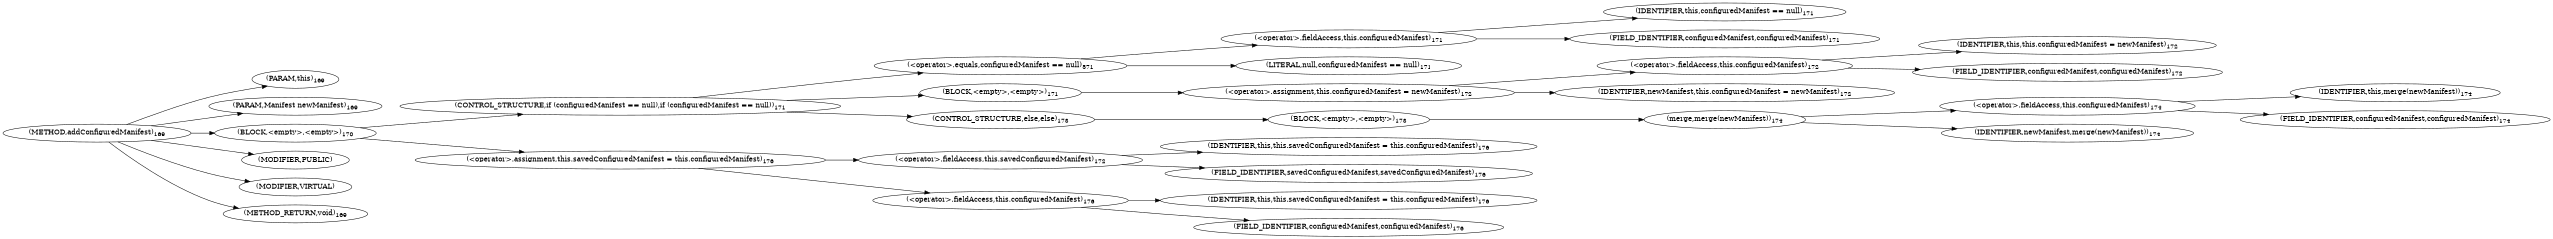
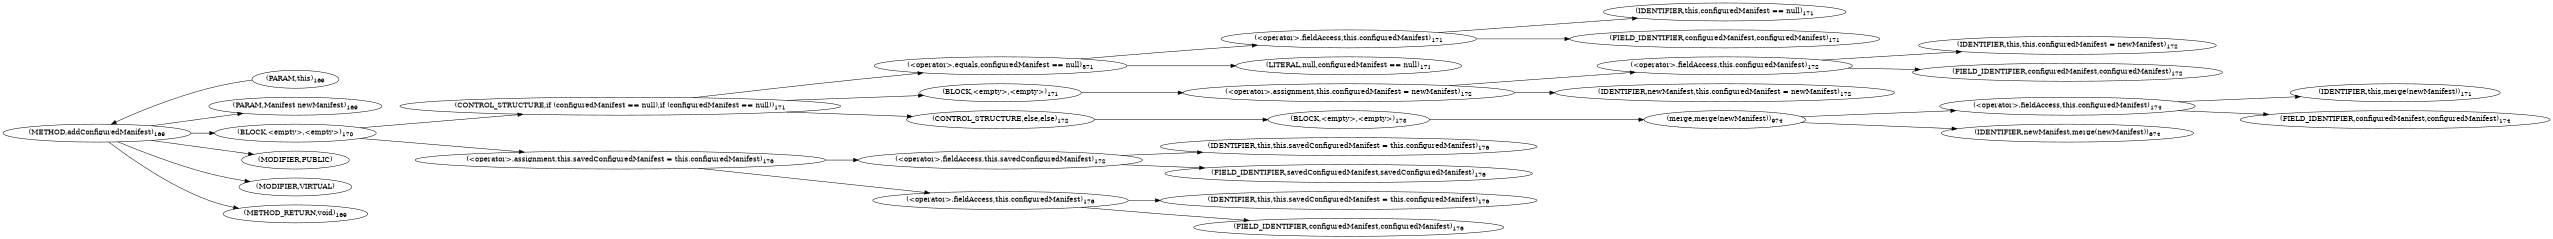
node "(IDENTIFIER,this,merge(newManifest))": text "174" -> "171"
edge "(METHOD,addConfiguredManifest)" -> "(PARAM,this)": reversed
node "(CONTROL_STRUCTURE,else,else)": text "173" -> "172"
node "(merge,merge(newManifest))": text "174" -> "974"
node "(IDENTIFIER,newManifest,merge(newManifest))": text "174" -> "674"
